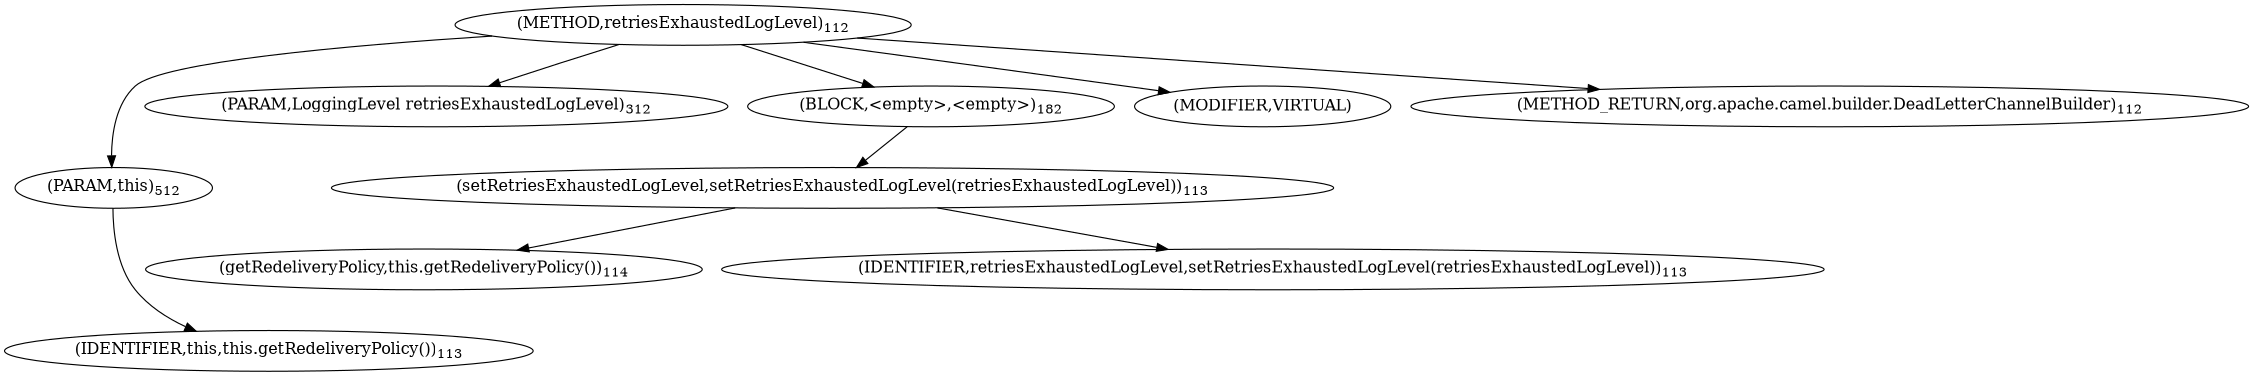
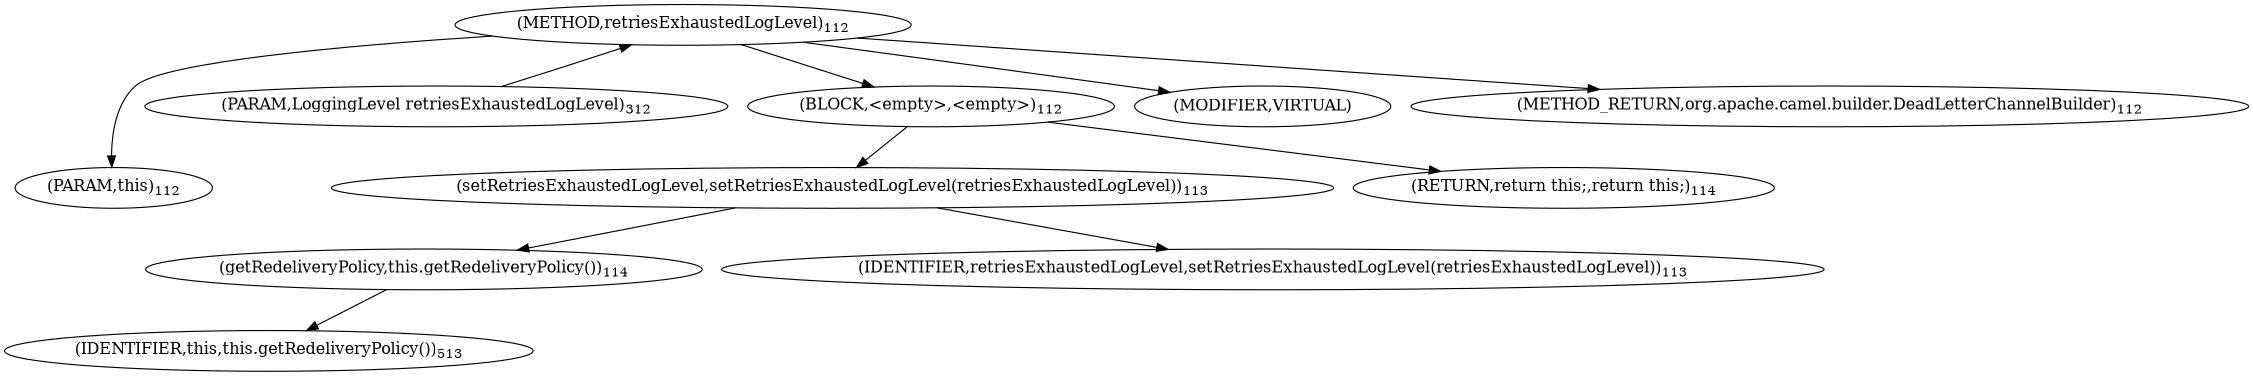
edge "(METHOD,retriesExhaustedLogLevel)" -> "(PARAM,LoggingLevel retriesExhaustedLogLevel)": reversed
node "(BLOCK,<empty>,<empty>)": text "182" -> "112"
node "(PARAM,this)": text "512" -> "112"
node "(RETURN,return this;,return this;)": added
edge "(PARAM,this)" -> "(IDENTIFIER,this,this.getRedeliveryPolicy())": now "(getRedeliveryPolicy,this.getRedeliveryPolicy())" -> "(IDENTIFIER,this,this.getRedeliveryPolicy())"
node "(IDENTIFIER,this,this.getRedeliveryPolicy())": text "113" -> "513"
